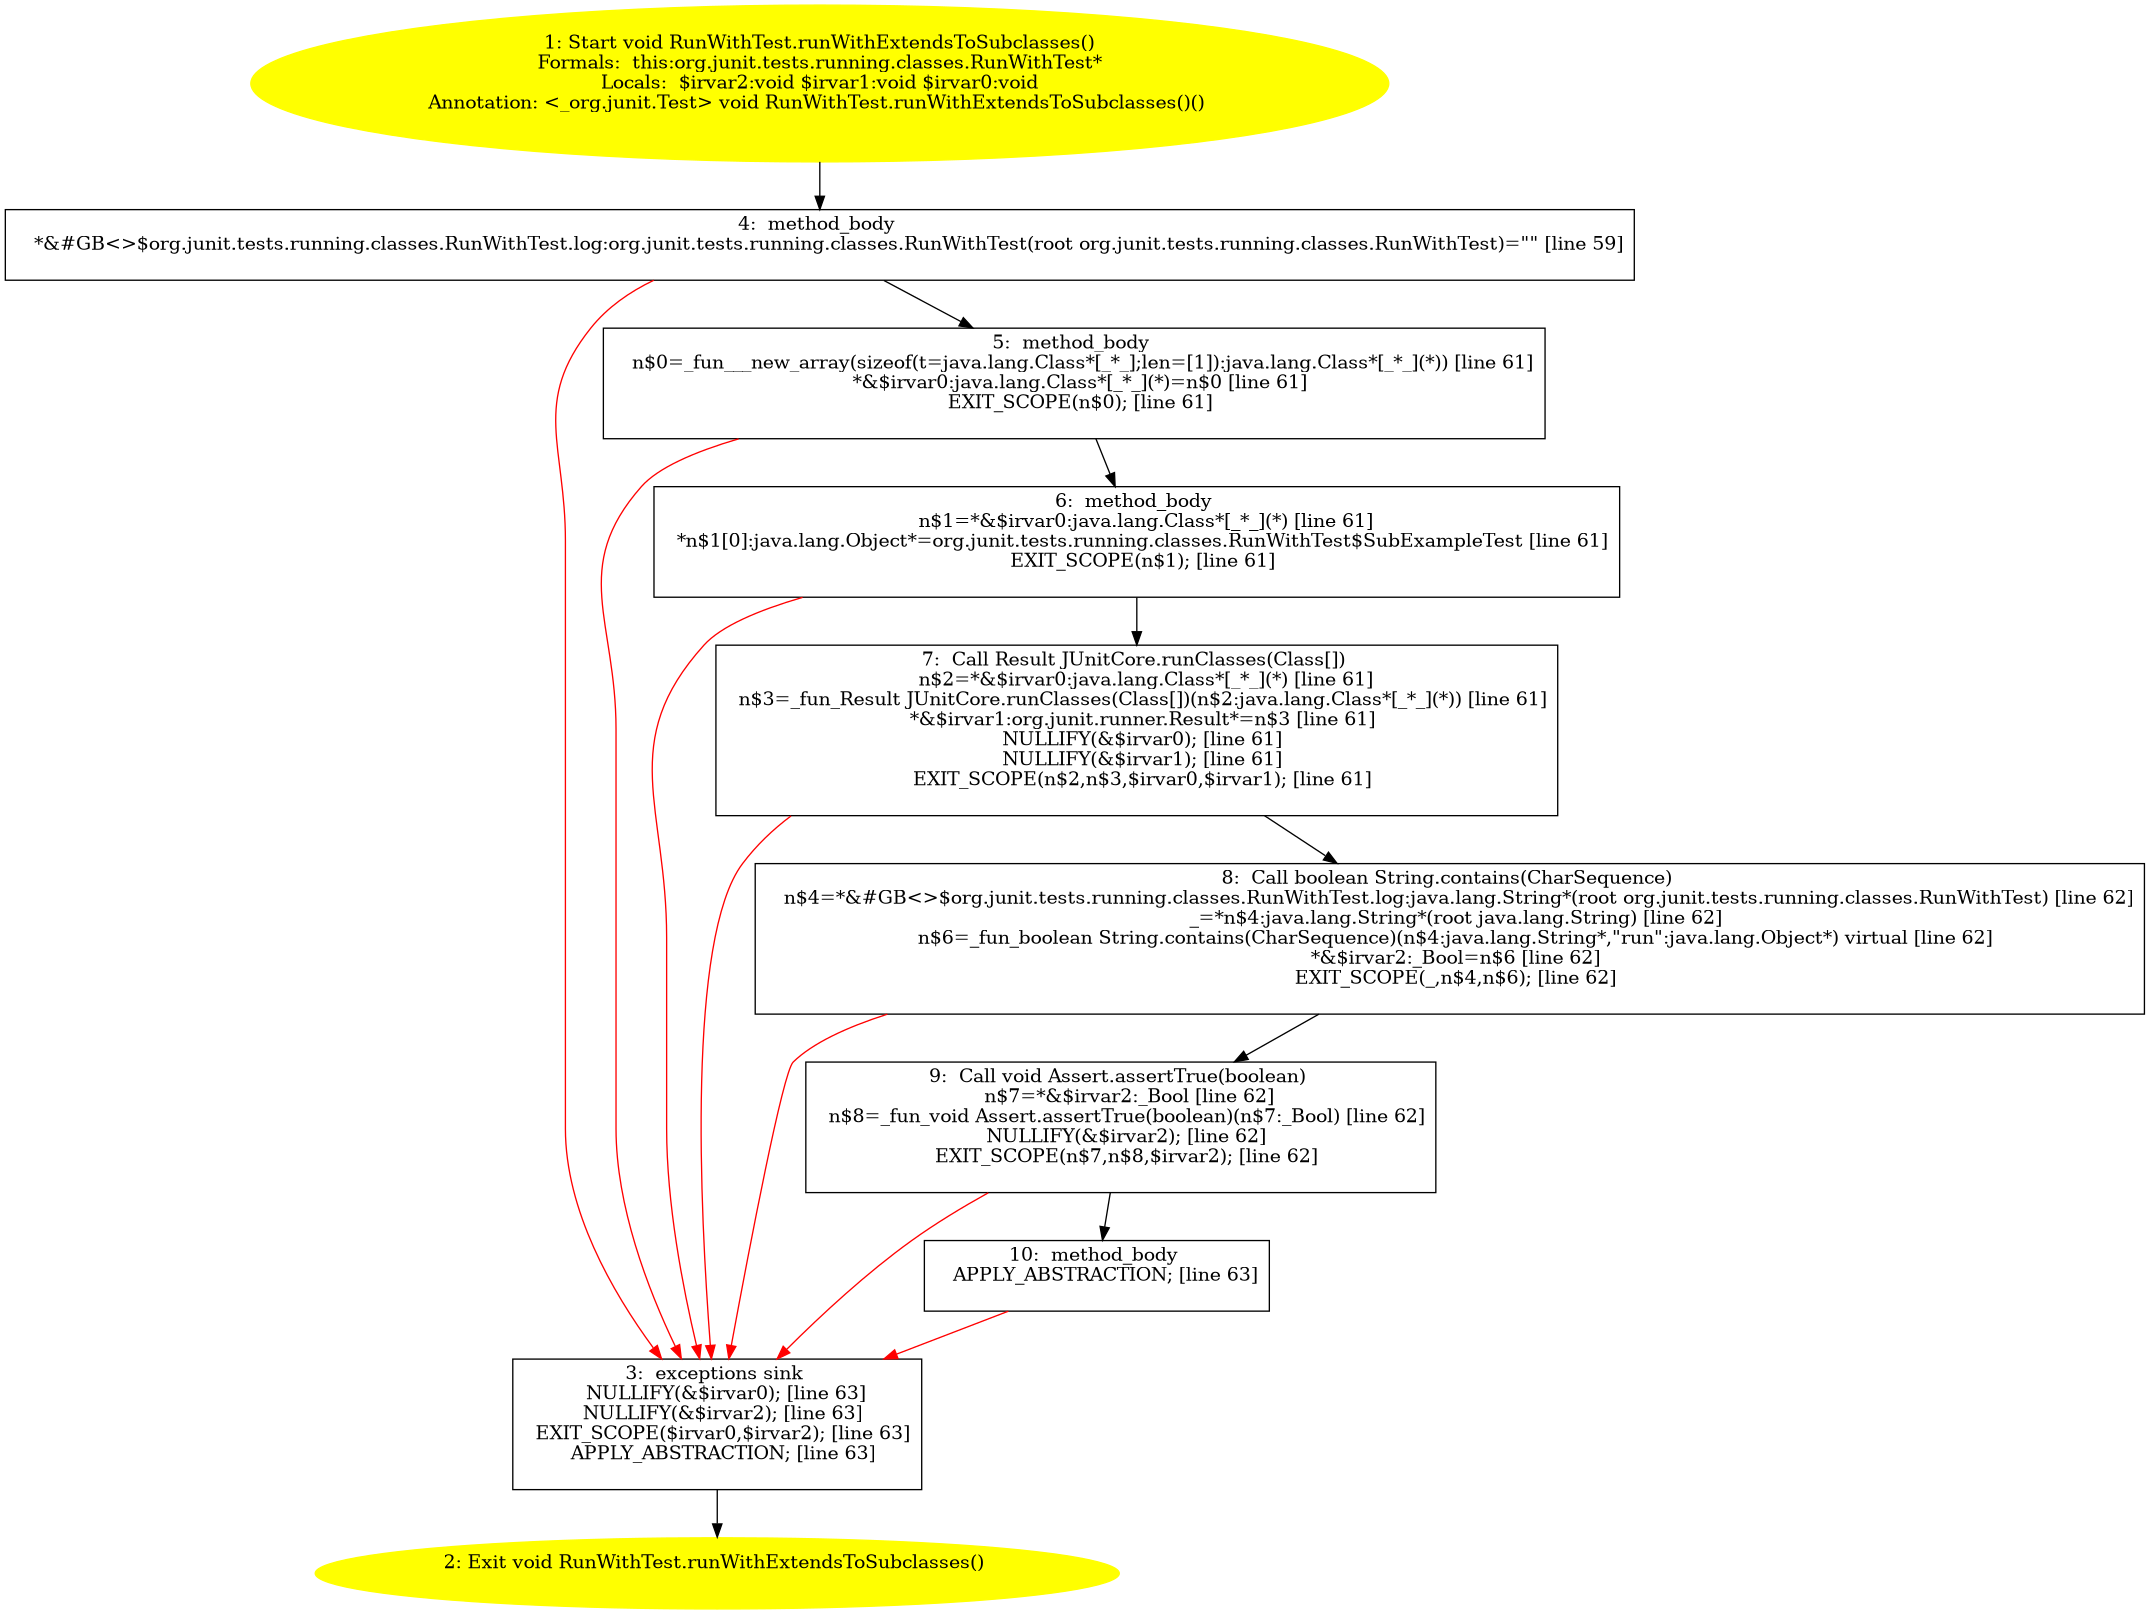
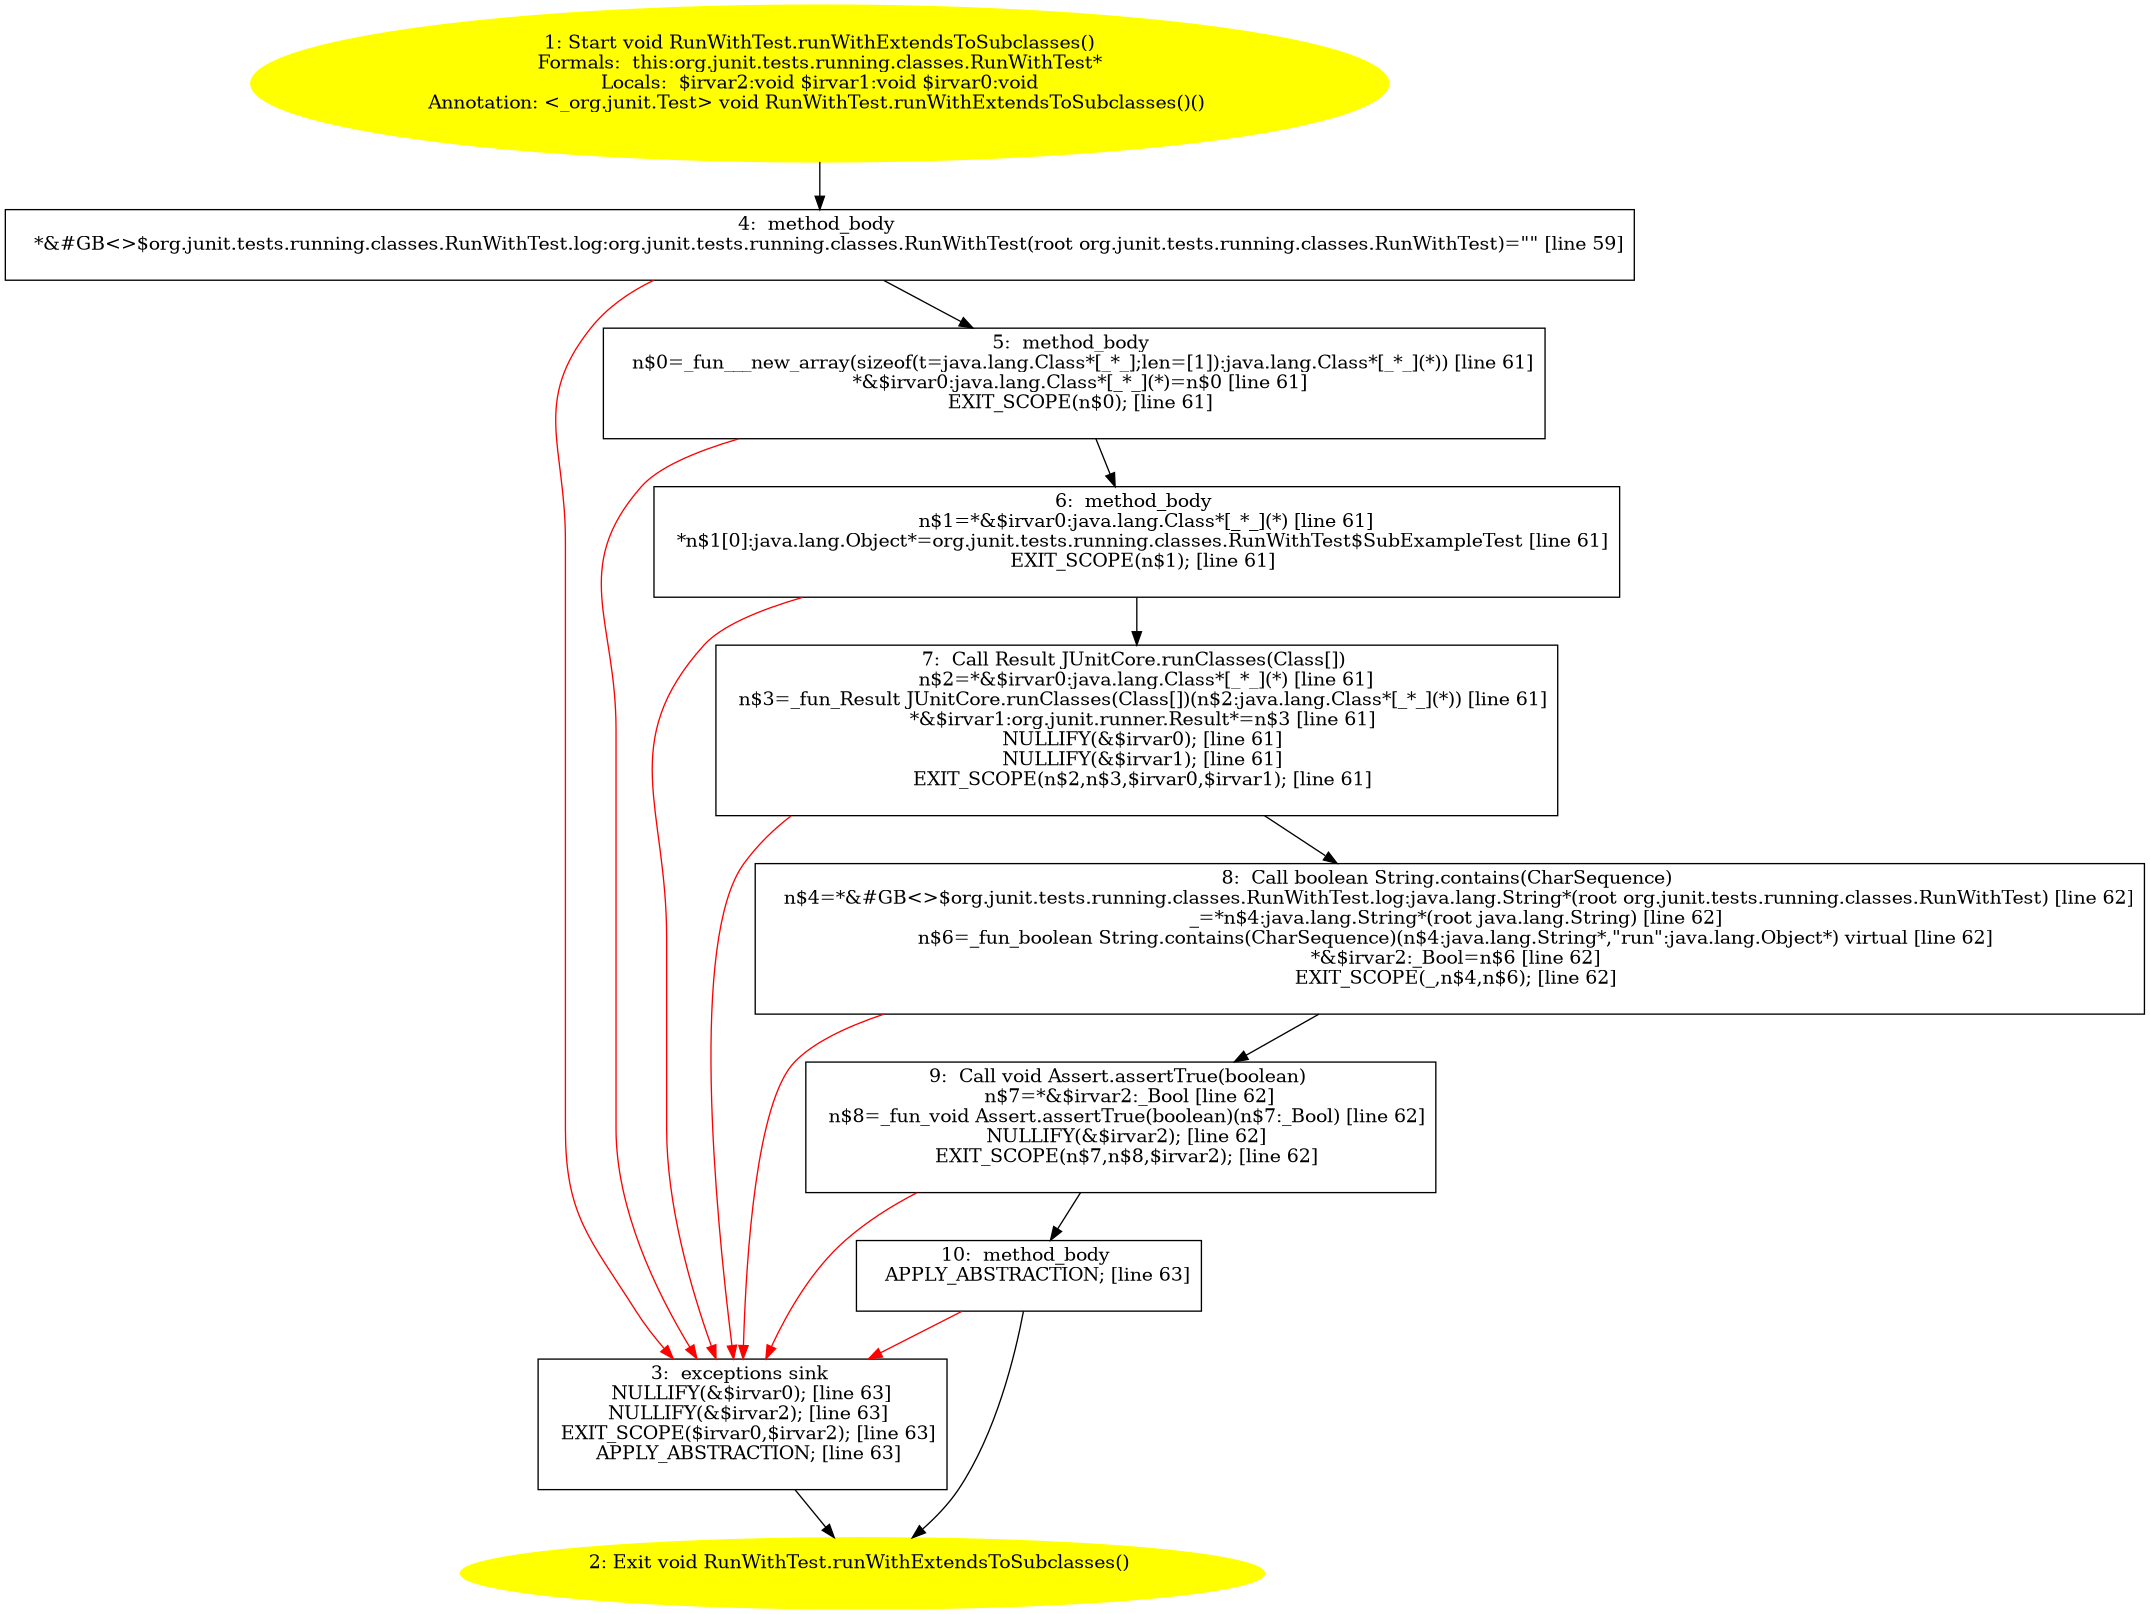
edge "10:  method_body APPLY_ABSTRACTION; [line 63]" -> "2: Exit void RunWithTest.runWithExtendsToSubclasses()": added
